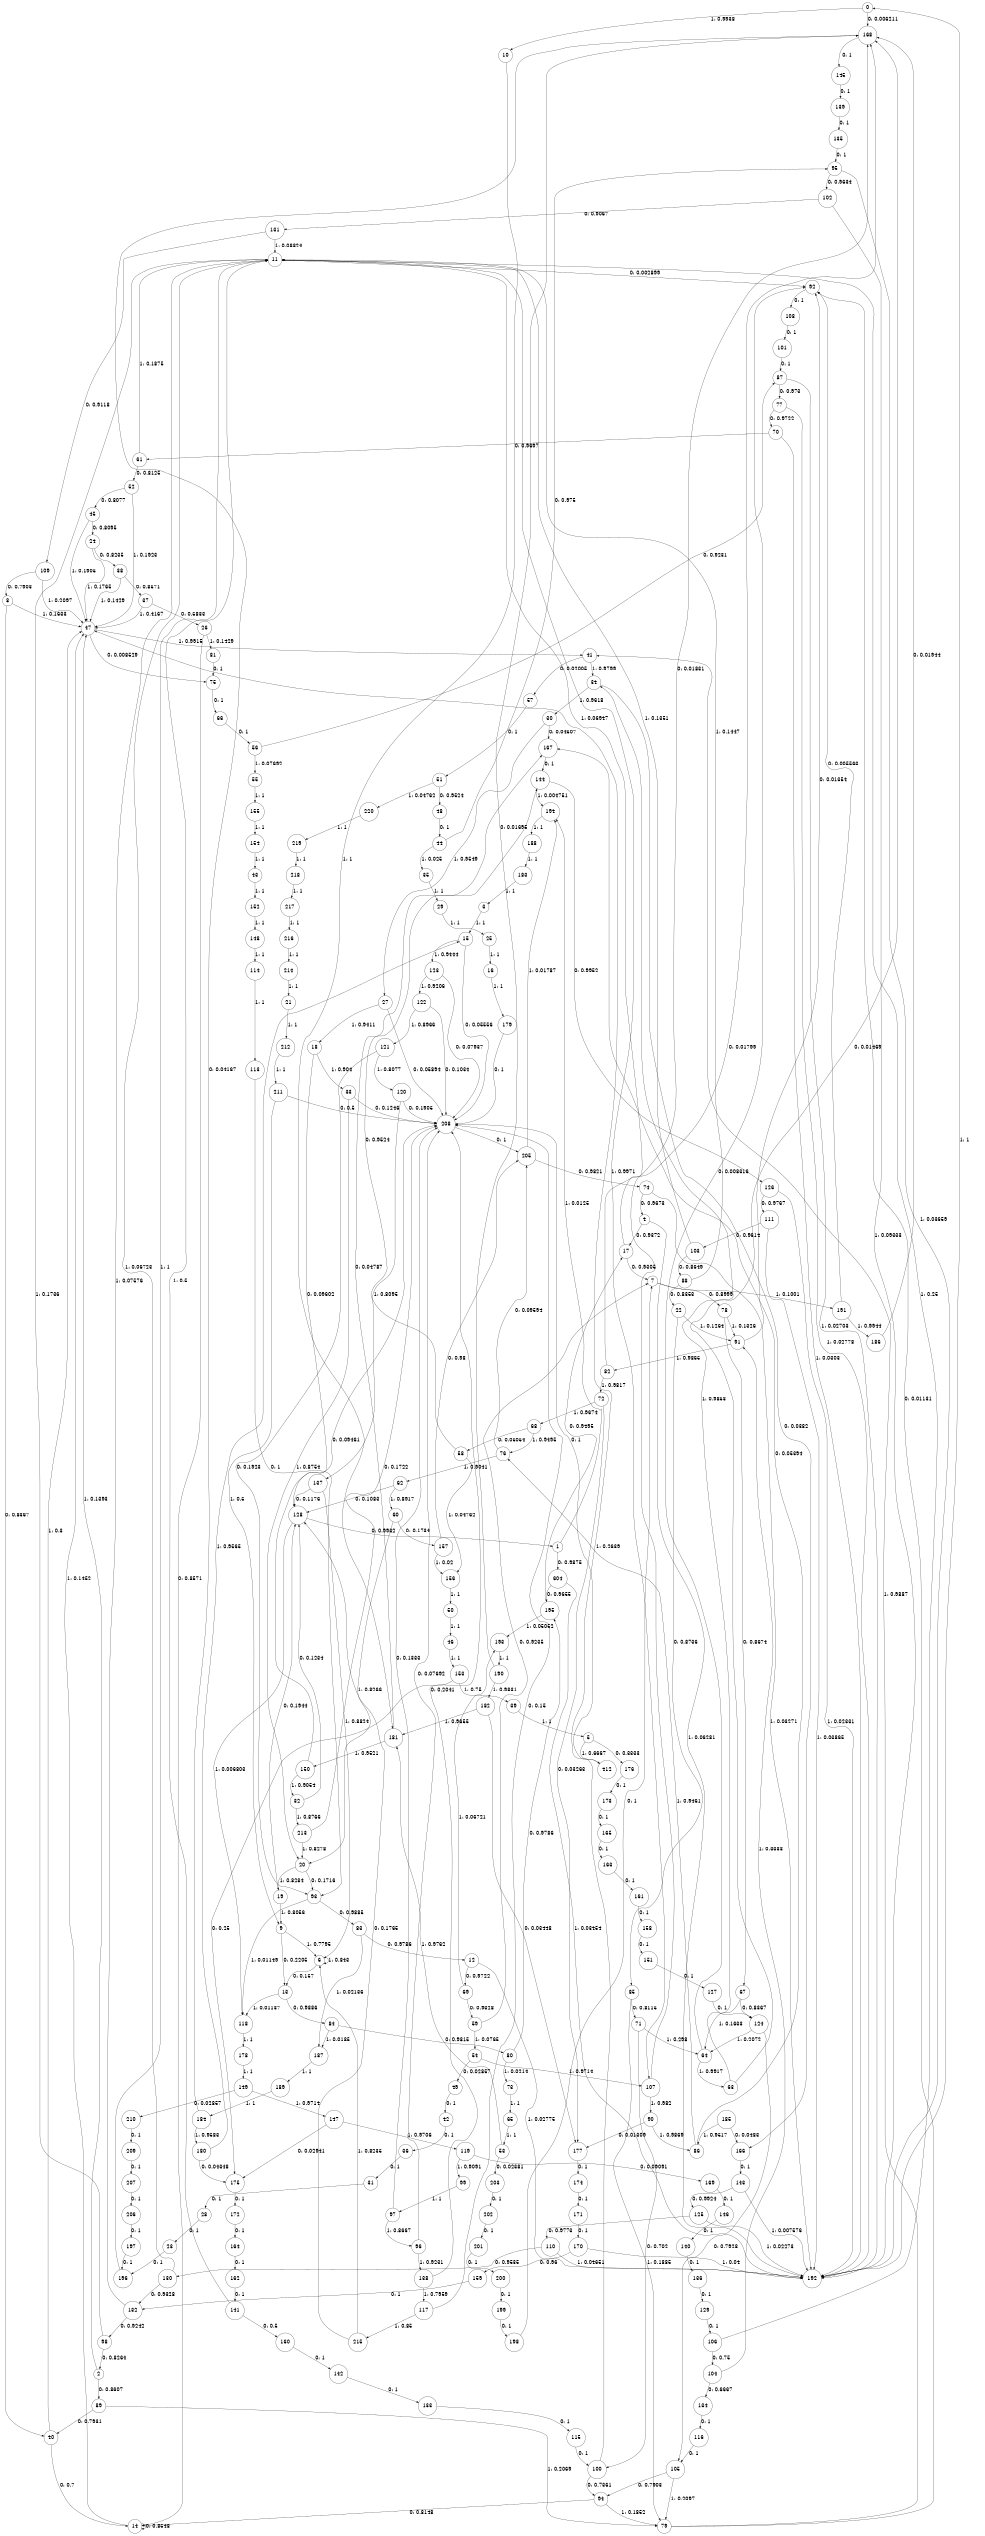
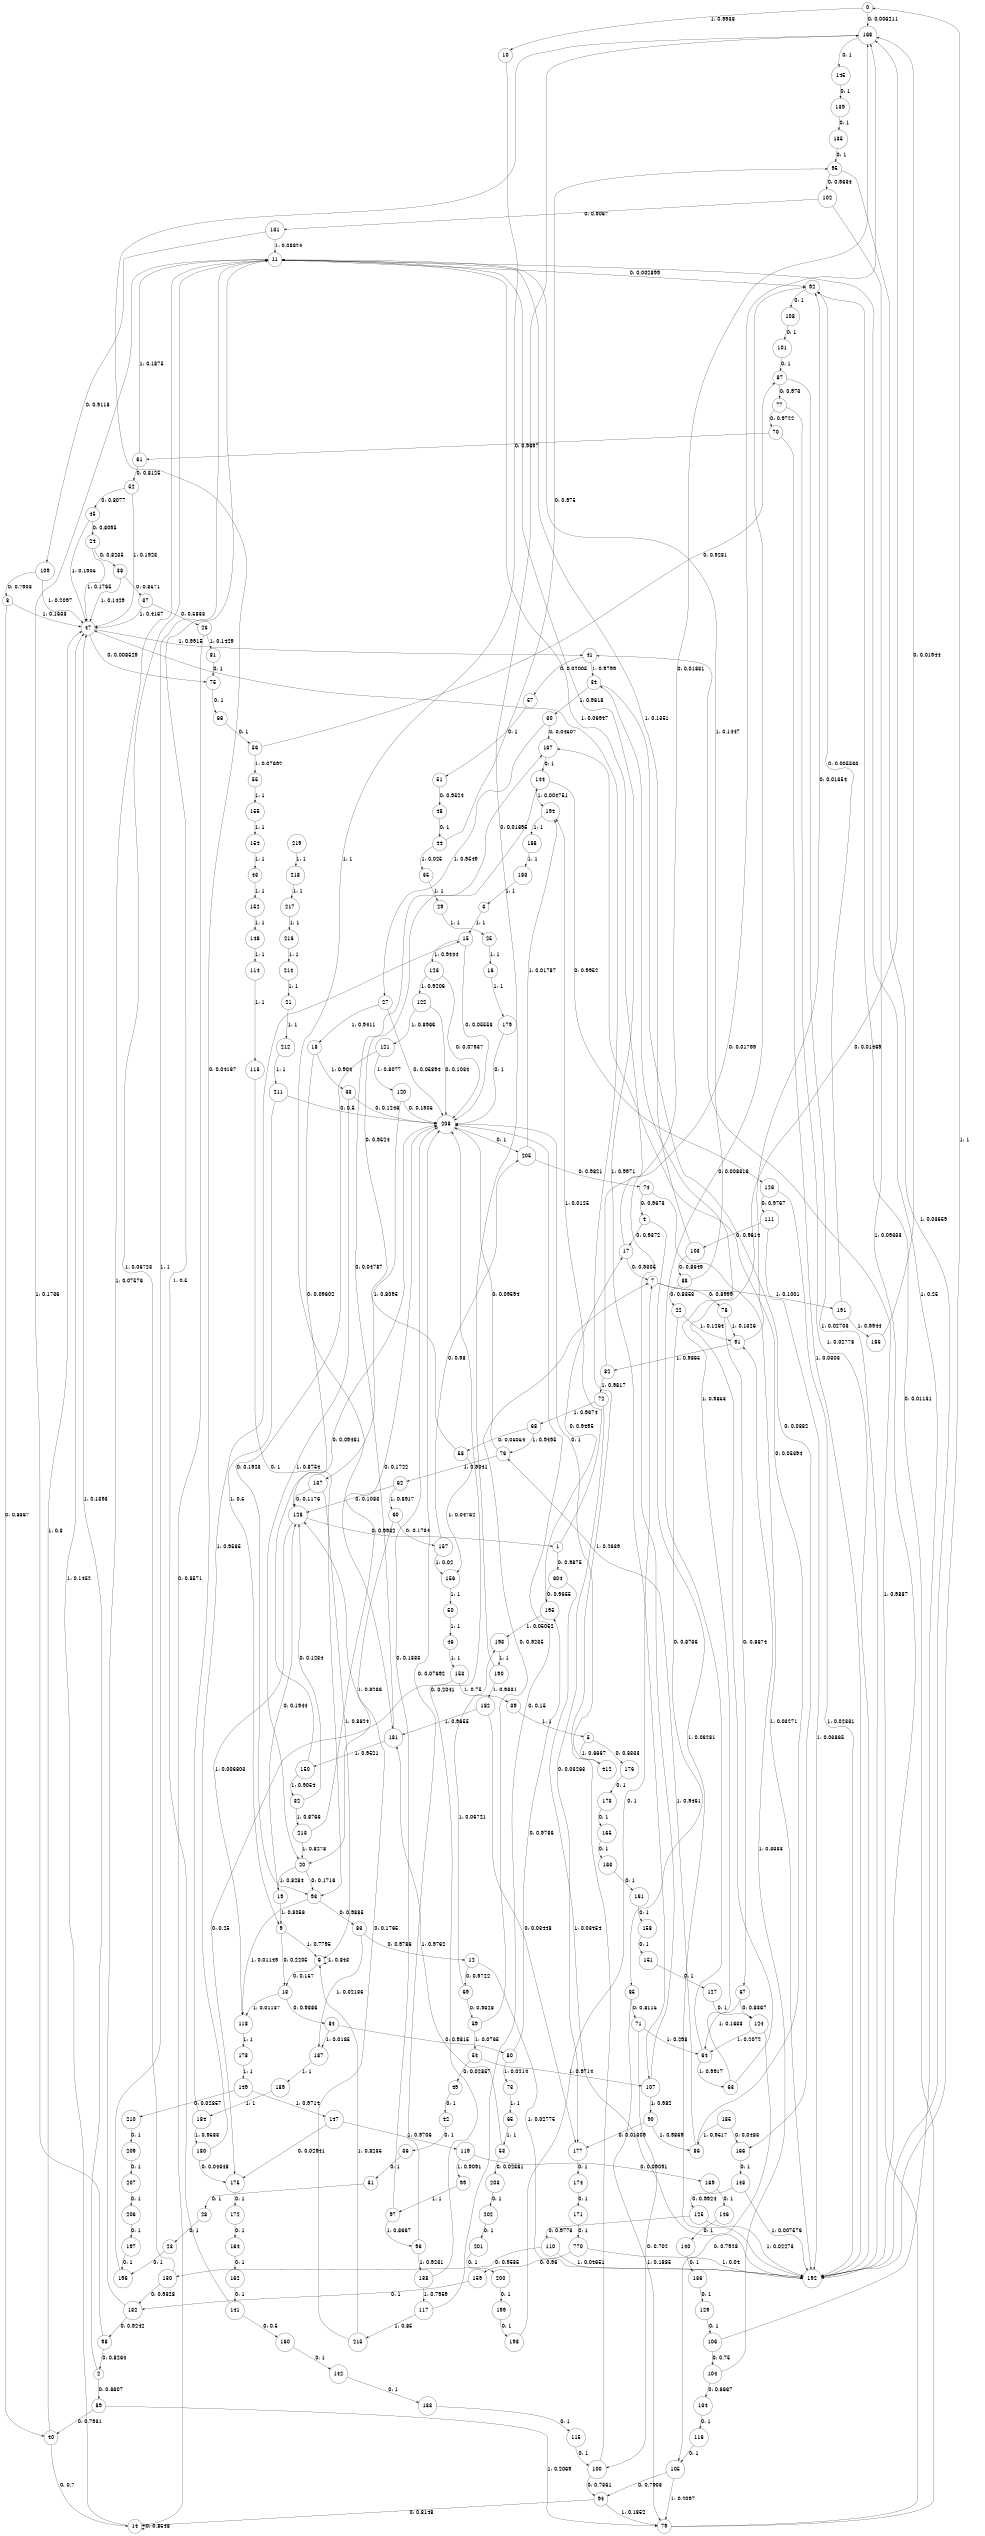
node "220": removed
edge "76" -> "205": now "76" -> "208"
node "170": label "170" -> "770"
